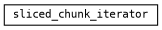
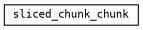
node "sliced_chunk_iterator": label "sliced_chunk_iterator" -> "sliced_chunk_chunk"
